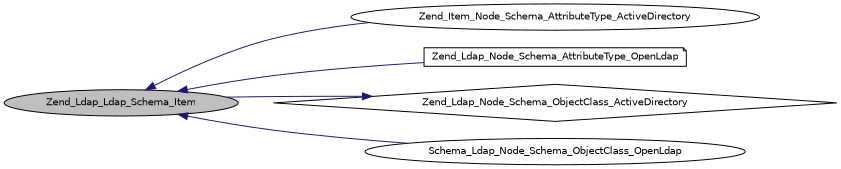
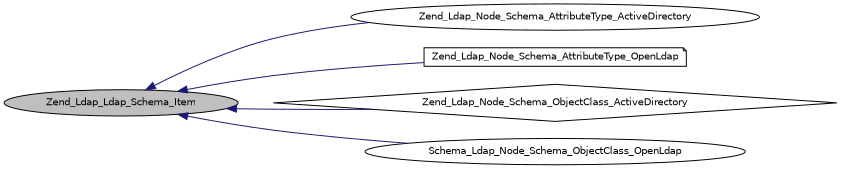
node "Zend_Item_Node_Schema_AttributeType_ActiveDirectory": label "Zend_Item_Node_Schema_AttributeType_ActiveDirectory" -> "Zend_Ldap_Node_Schema_AttributeType_ActiveDirectory"
edge "Zend_Ldap_Ldap_Schema_Item" -> "Zend_Ldap_Node_Schema_ObjectClass_ActiveDirectory": reversed
